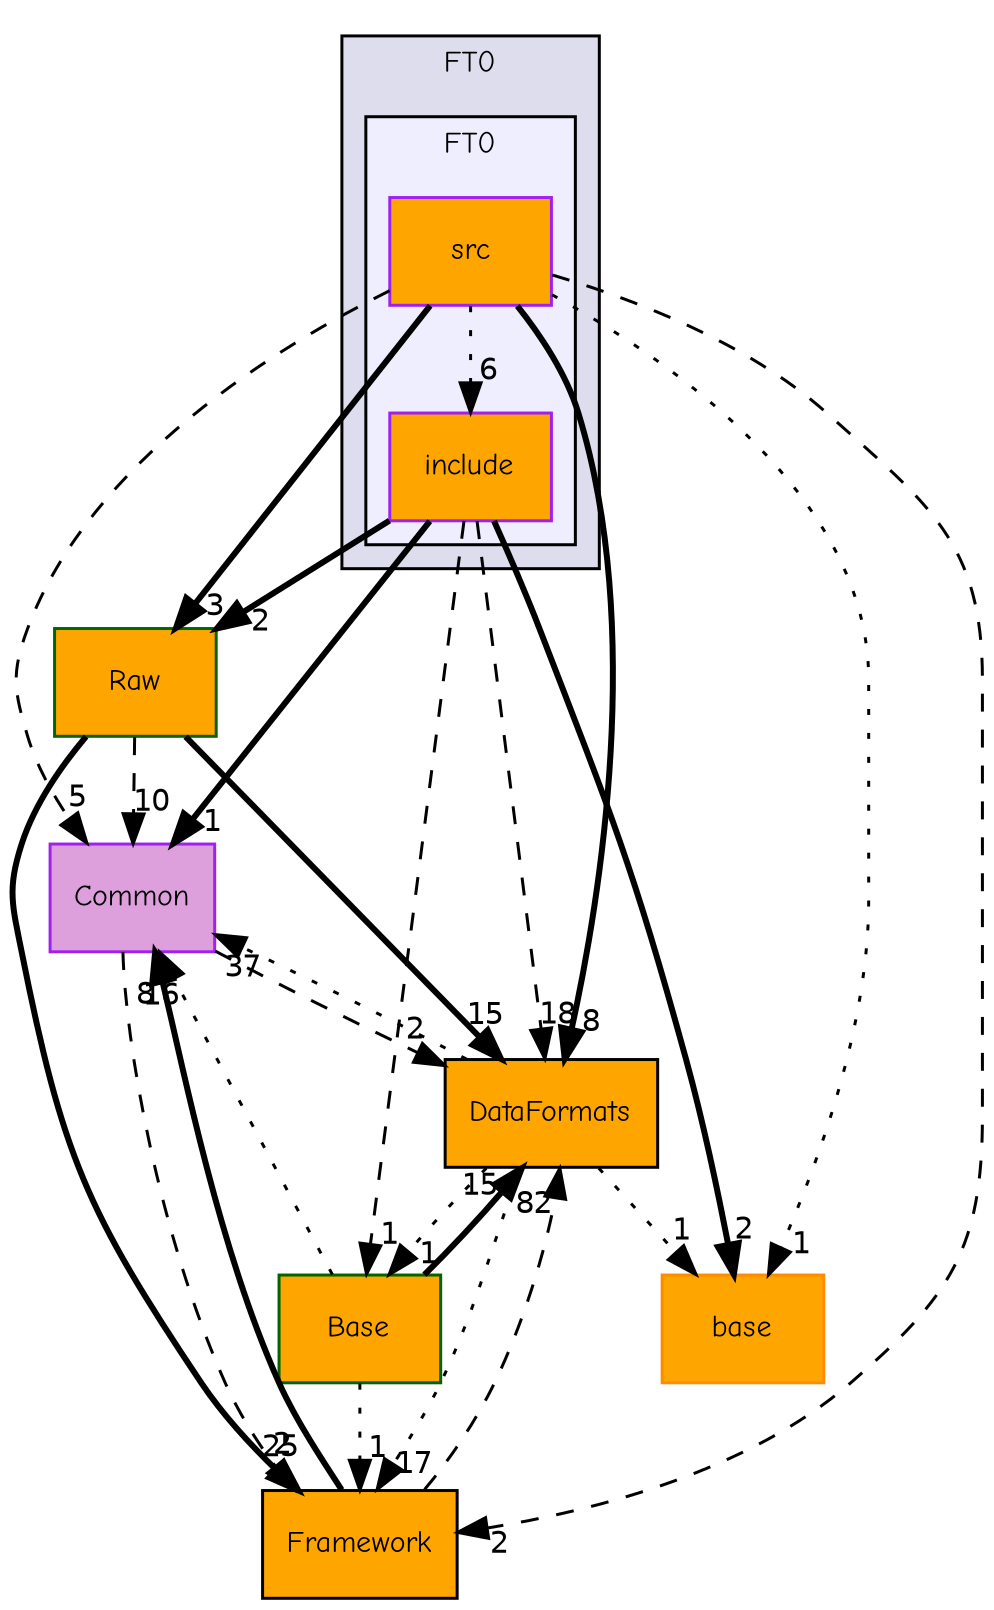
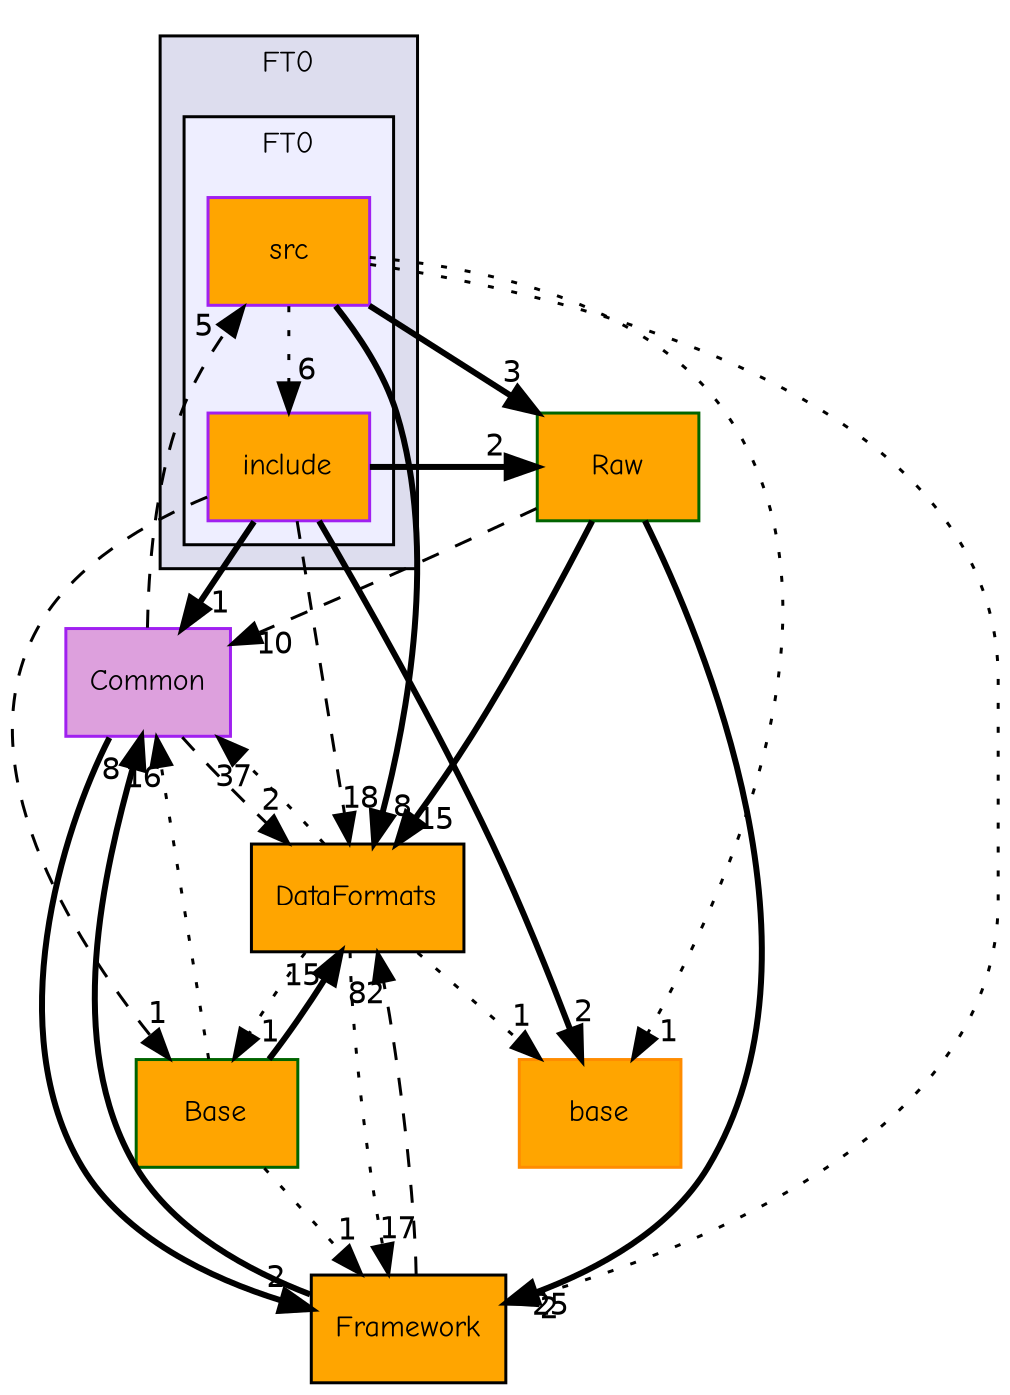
edge "src" -> "Common": reversed
edge "src" -> "Framework": style dashed -> dotted
edge "Common" -> "Framework": style dashed -> bold
